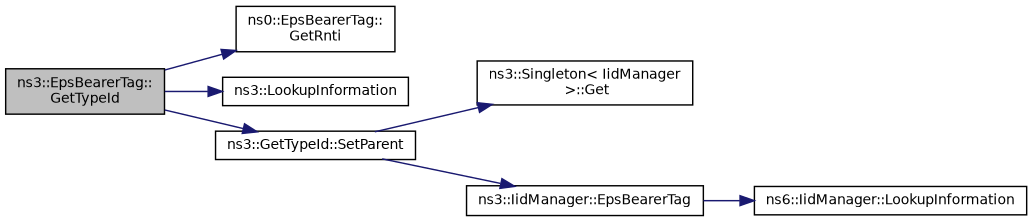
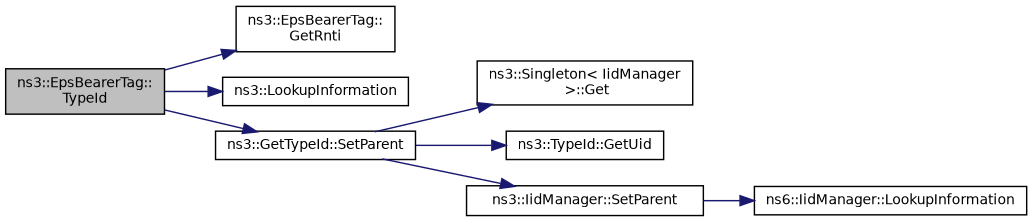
node "ns0::EpsBearerTag:: GetRnti": label "ns0::EpsBearerTag:: GetRnti" -> "ns3::EpsBearerTag:: GetRnti"
node "ns3::EpsBearerTag:: GetTypeId": label "ns3::EpsBearerTag:: GetTypeId" -> "ns3::EpsBearerTag:: TypeId"
node "ns3::TypeId::GetUid": added
node "ns3::IidManager::EpsBearerTag": label "ns3::IidManager::EpsBearerTag" -> "ns3::IidManager::SetParent"
